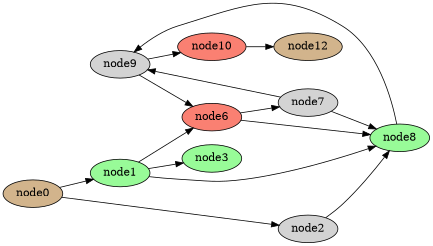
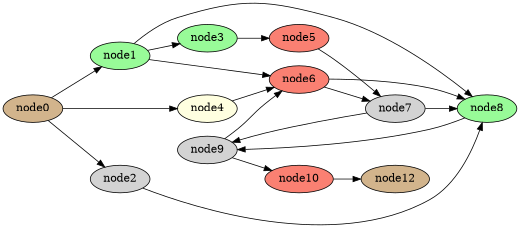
node "node5": added
node "node4": added
